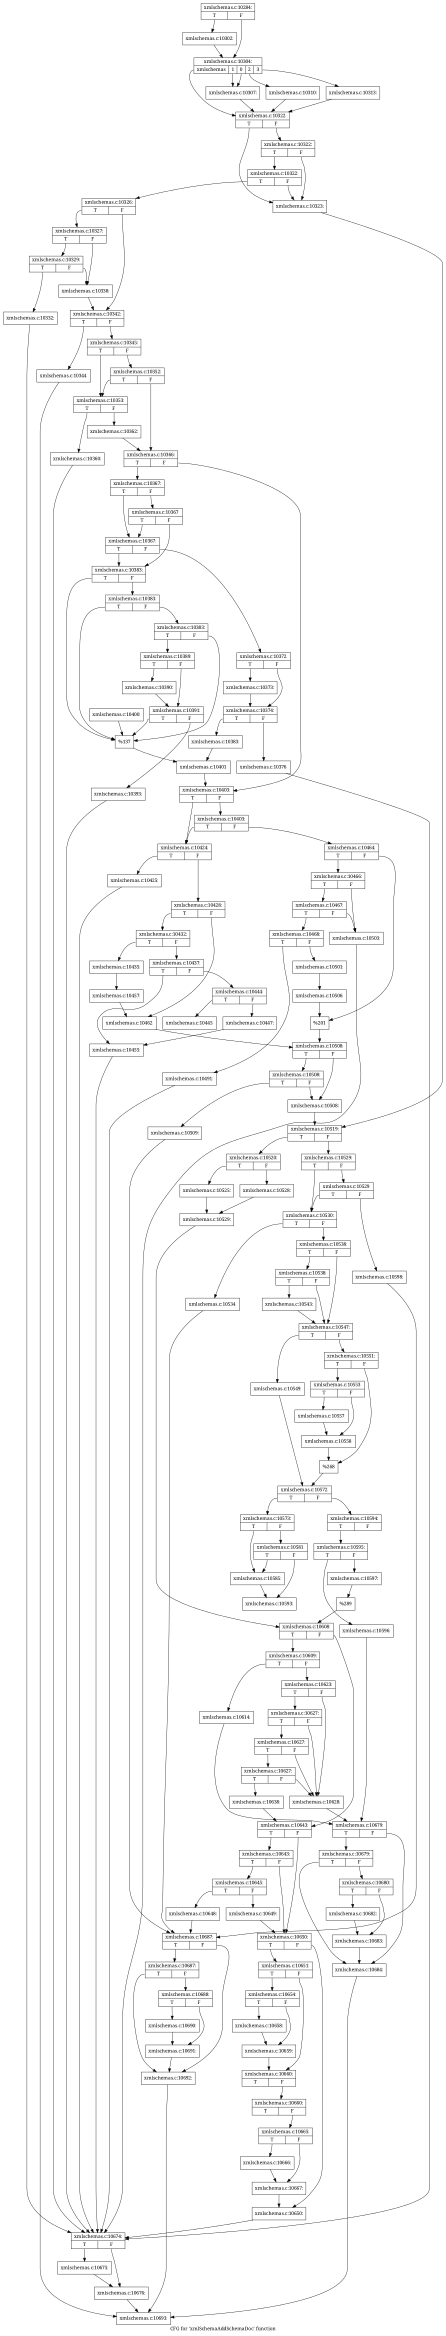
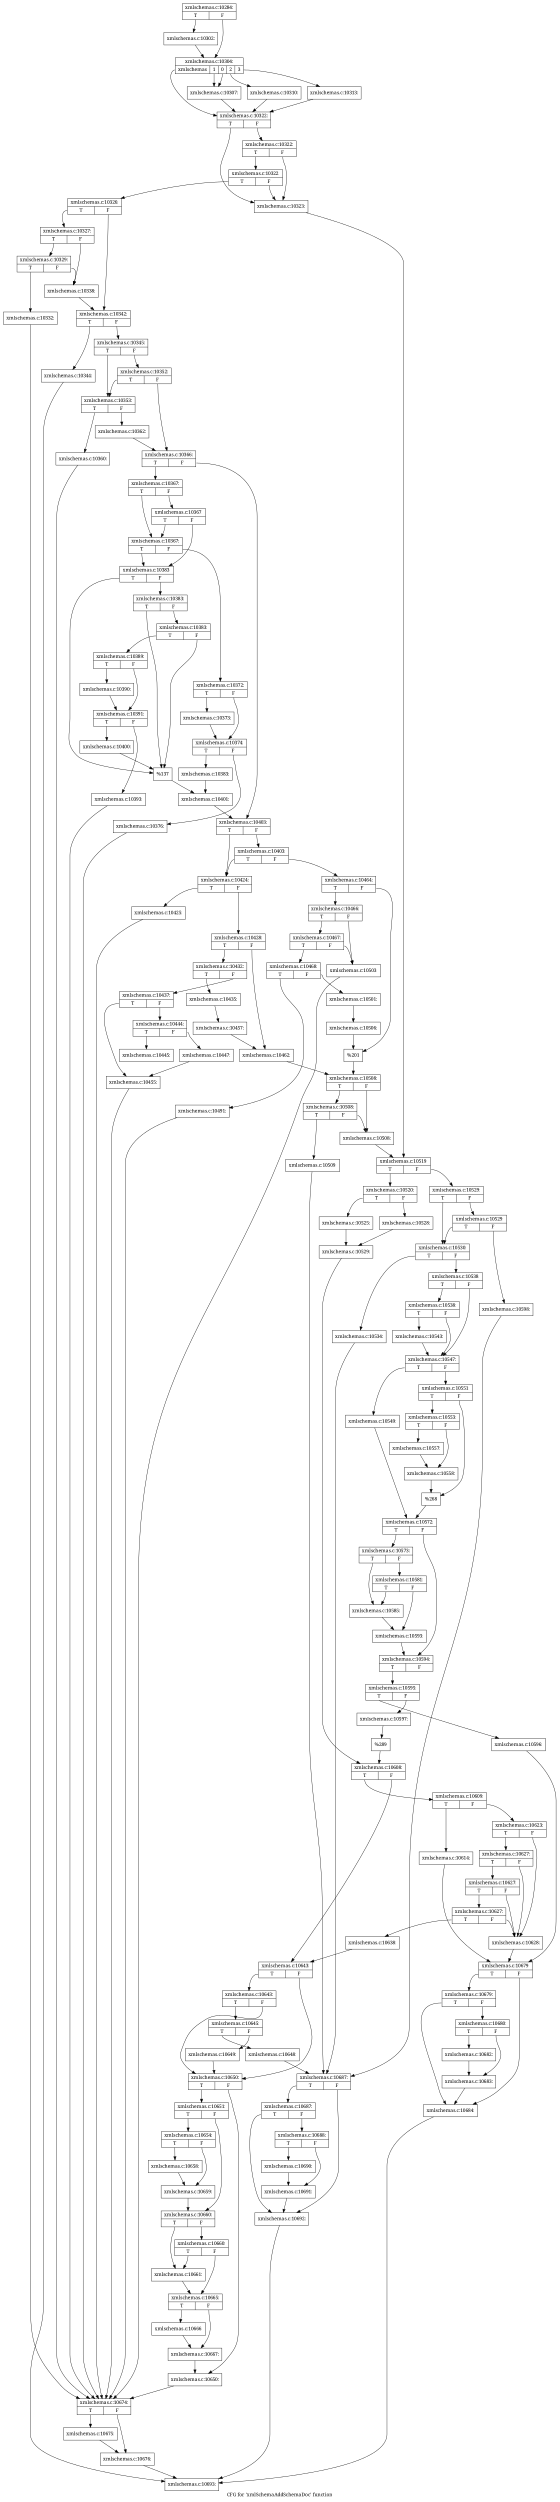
edge "xmlschemas.c:10391:" -> "%137": now "xmlschemas.c:10391:" -> "xmlschemas.c:10400:"
edge "xmlschemas.c:10593:" -> "xmlschemas.c:10594:": added
node "xmlschemas.c:10661:": added
